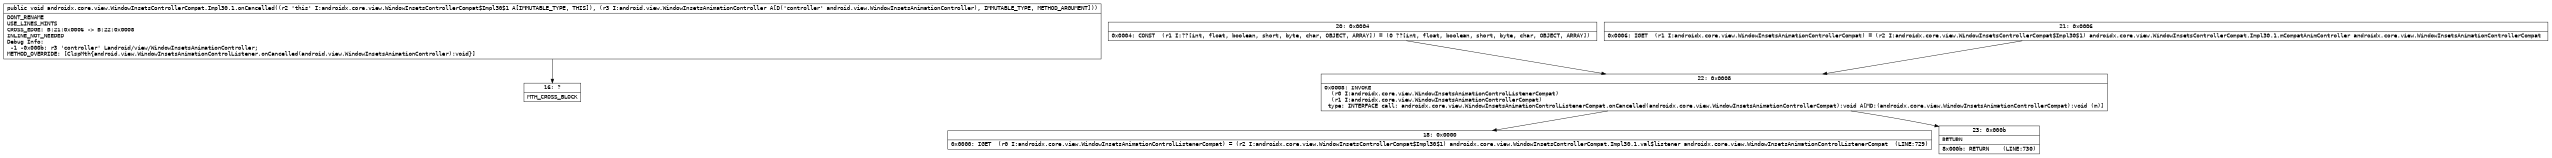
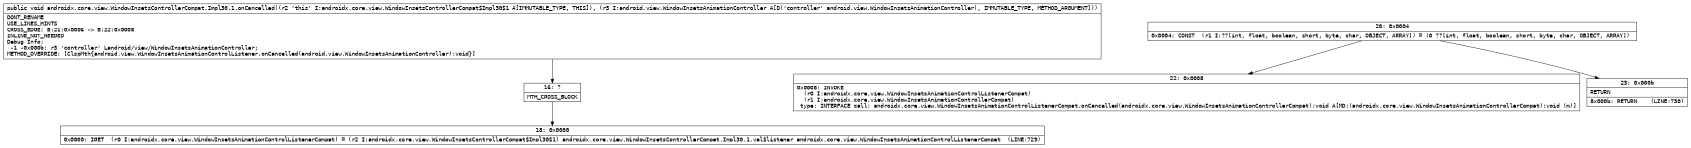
node "21: 0x0006": removed
edge "22: 0x0008" -> "23: 0x000b": now "20: 0x0004" -> "23: 0x000b"
edge "22: 0x0008" -> "18: 0x0000": now "16: ?" -> "18: 0x0000"
